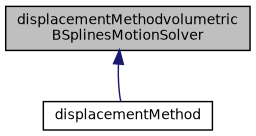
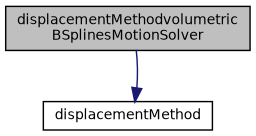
edge "displacementMethod" -> "displacementMethodvolumetric BSplinesMotionSolver": reversed
